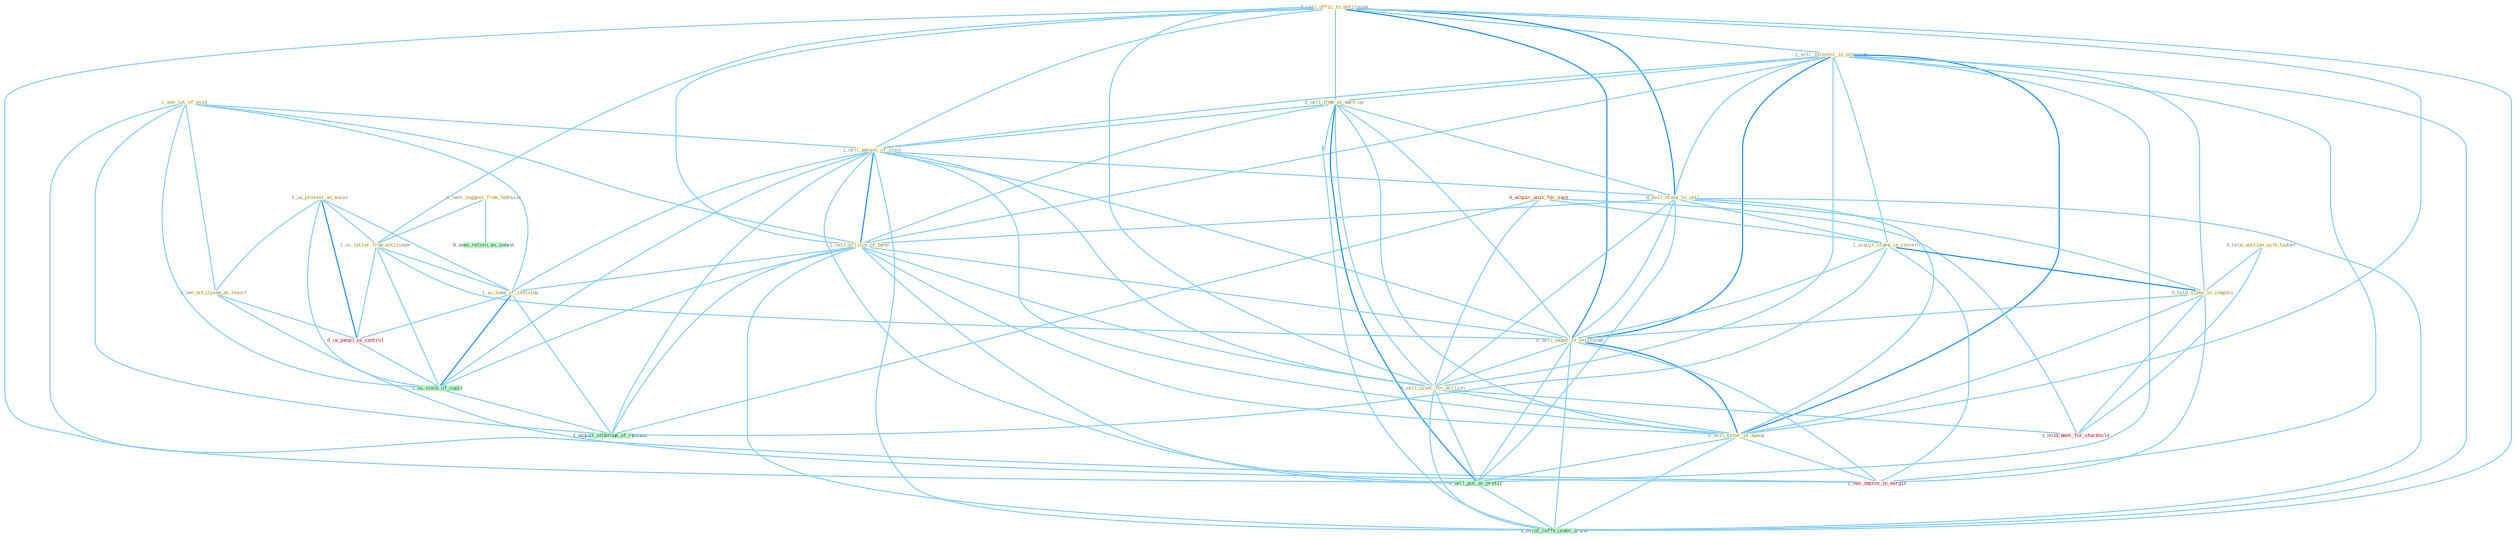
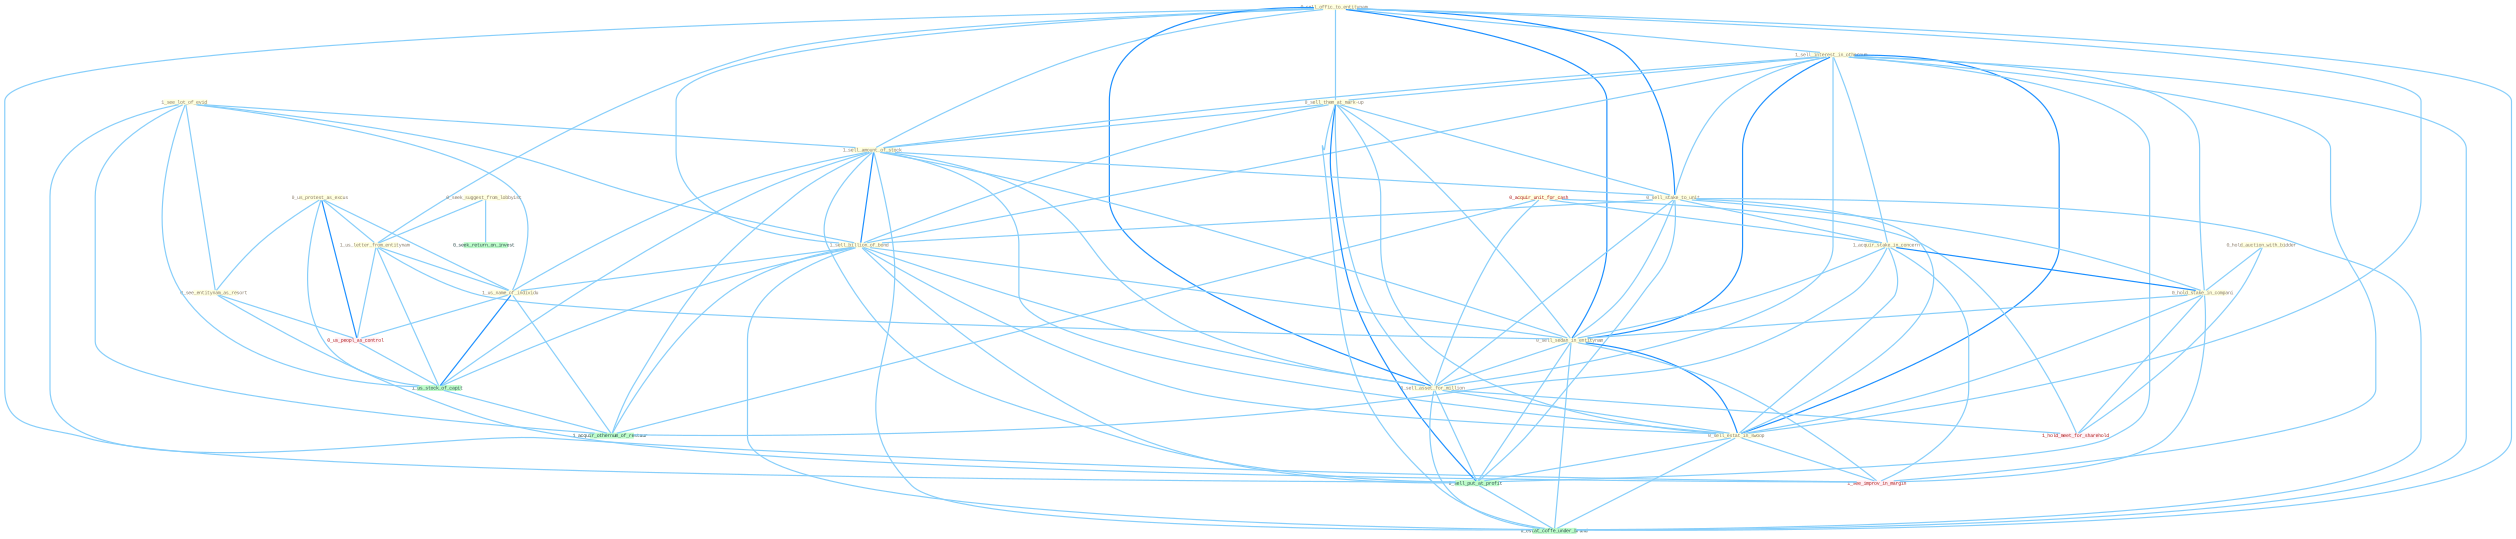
edge "0_sell_offic_to_entitynam" -- "0_sell_asset_for_million": color #87cefa -> #1e90ff
edge "1_acquir_stake_in_concern" -- "0_sell_estat_in_swoop": added
